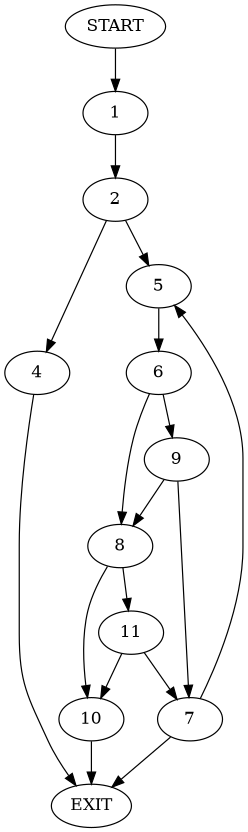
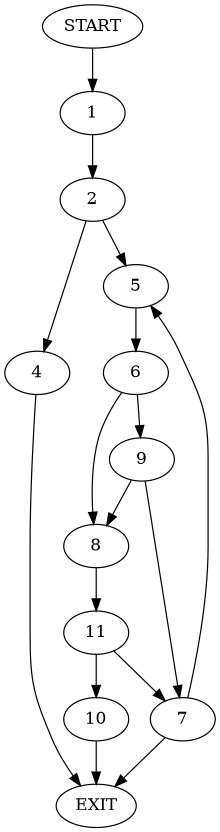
edge "8" -> "10": removed
